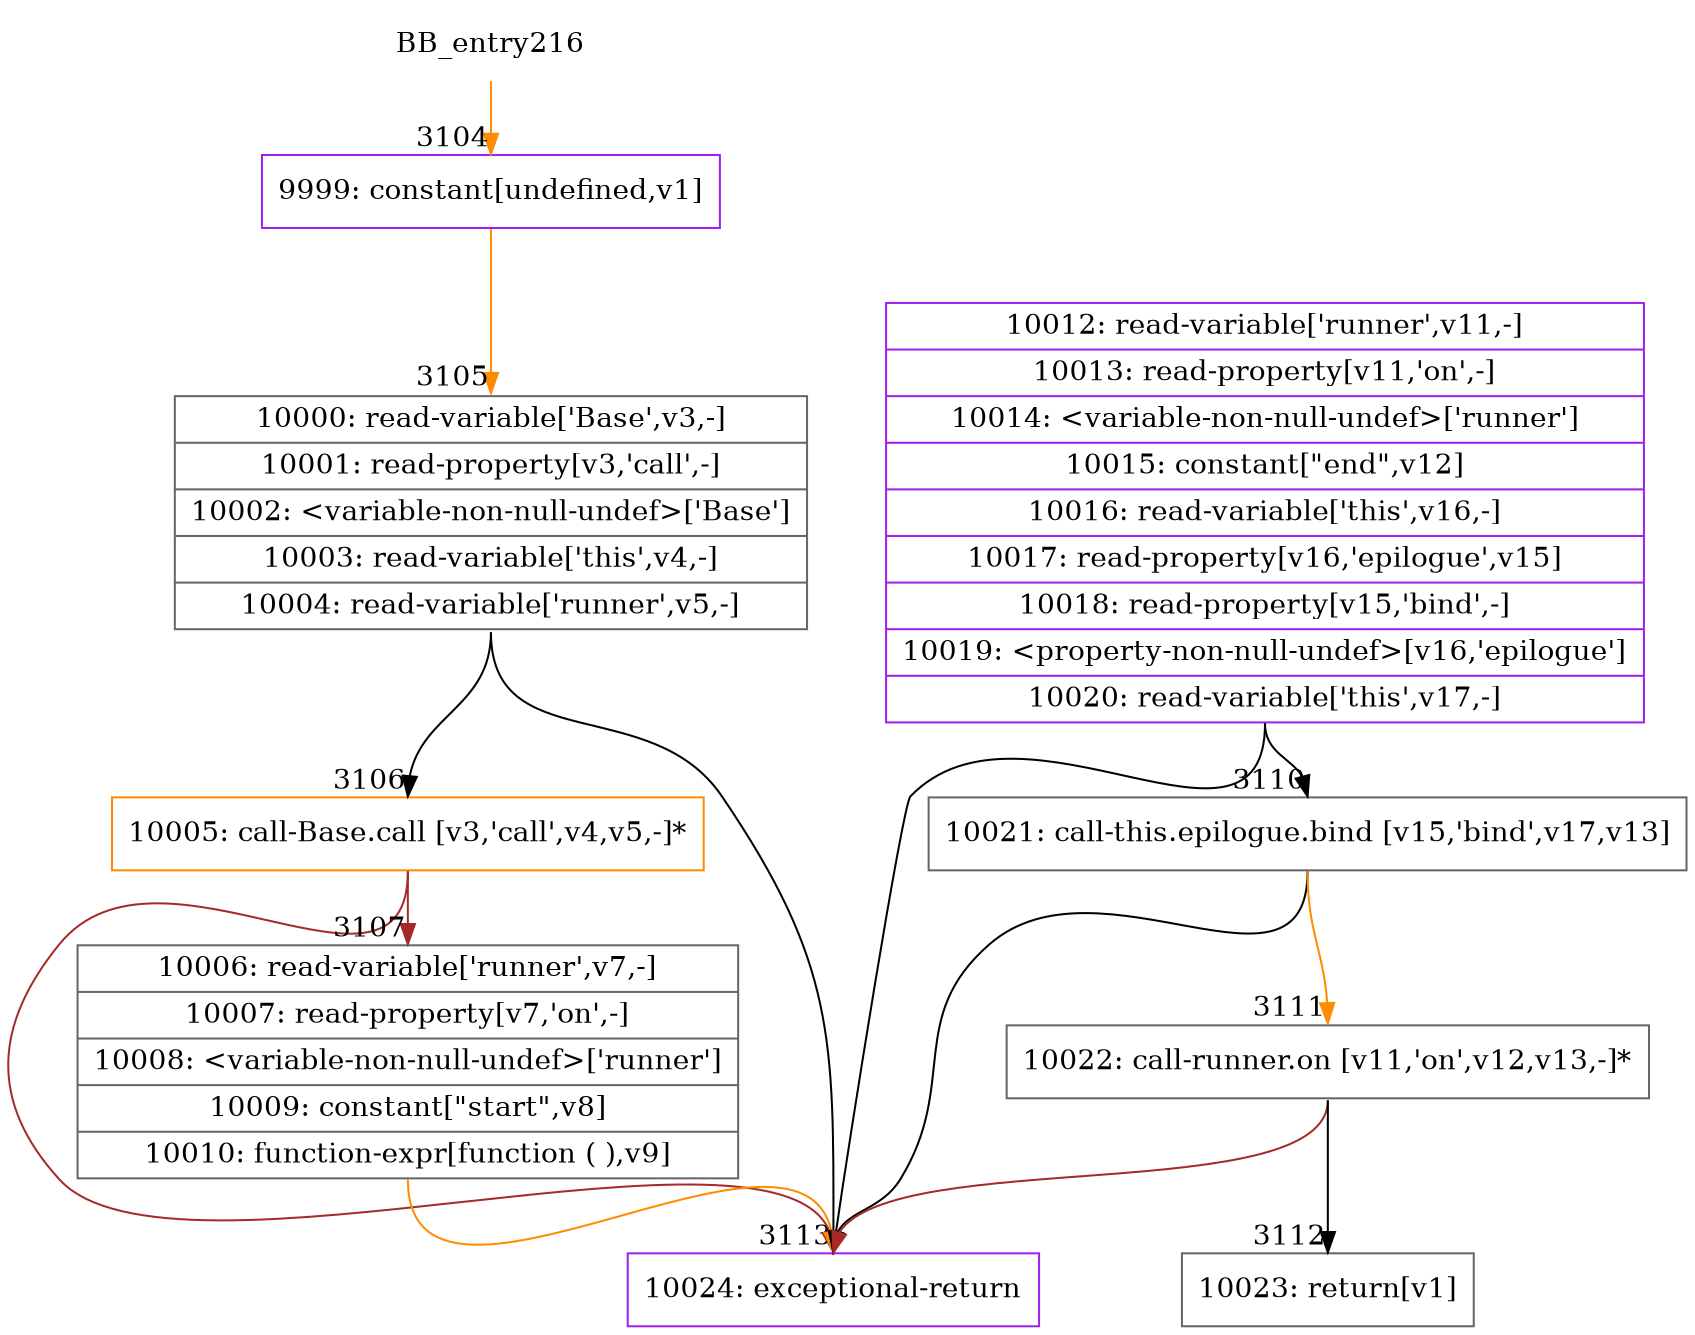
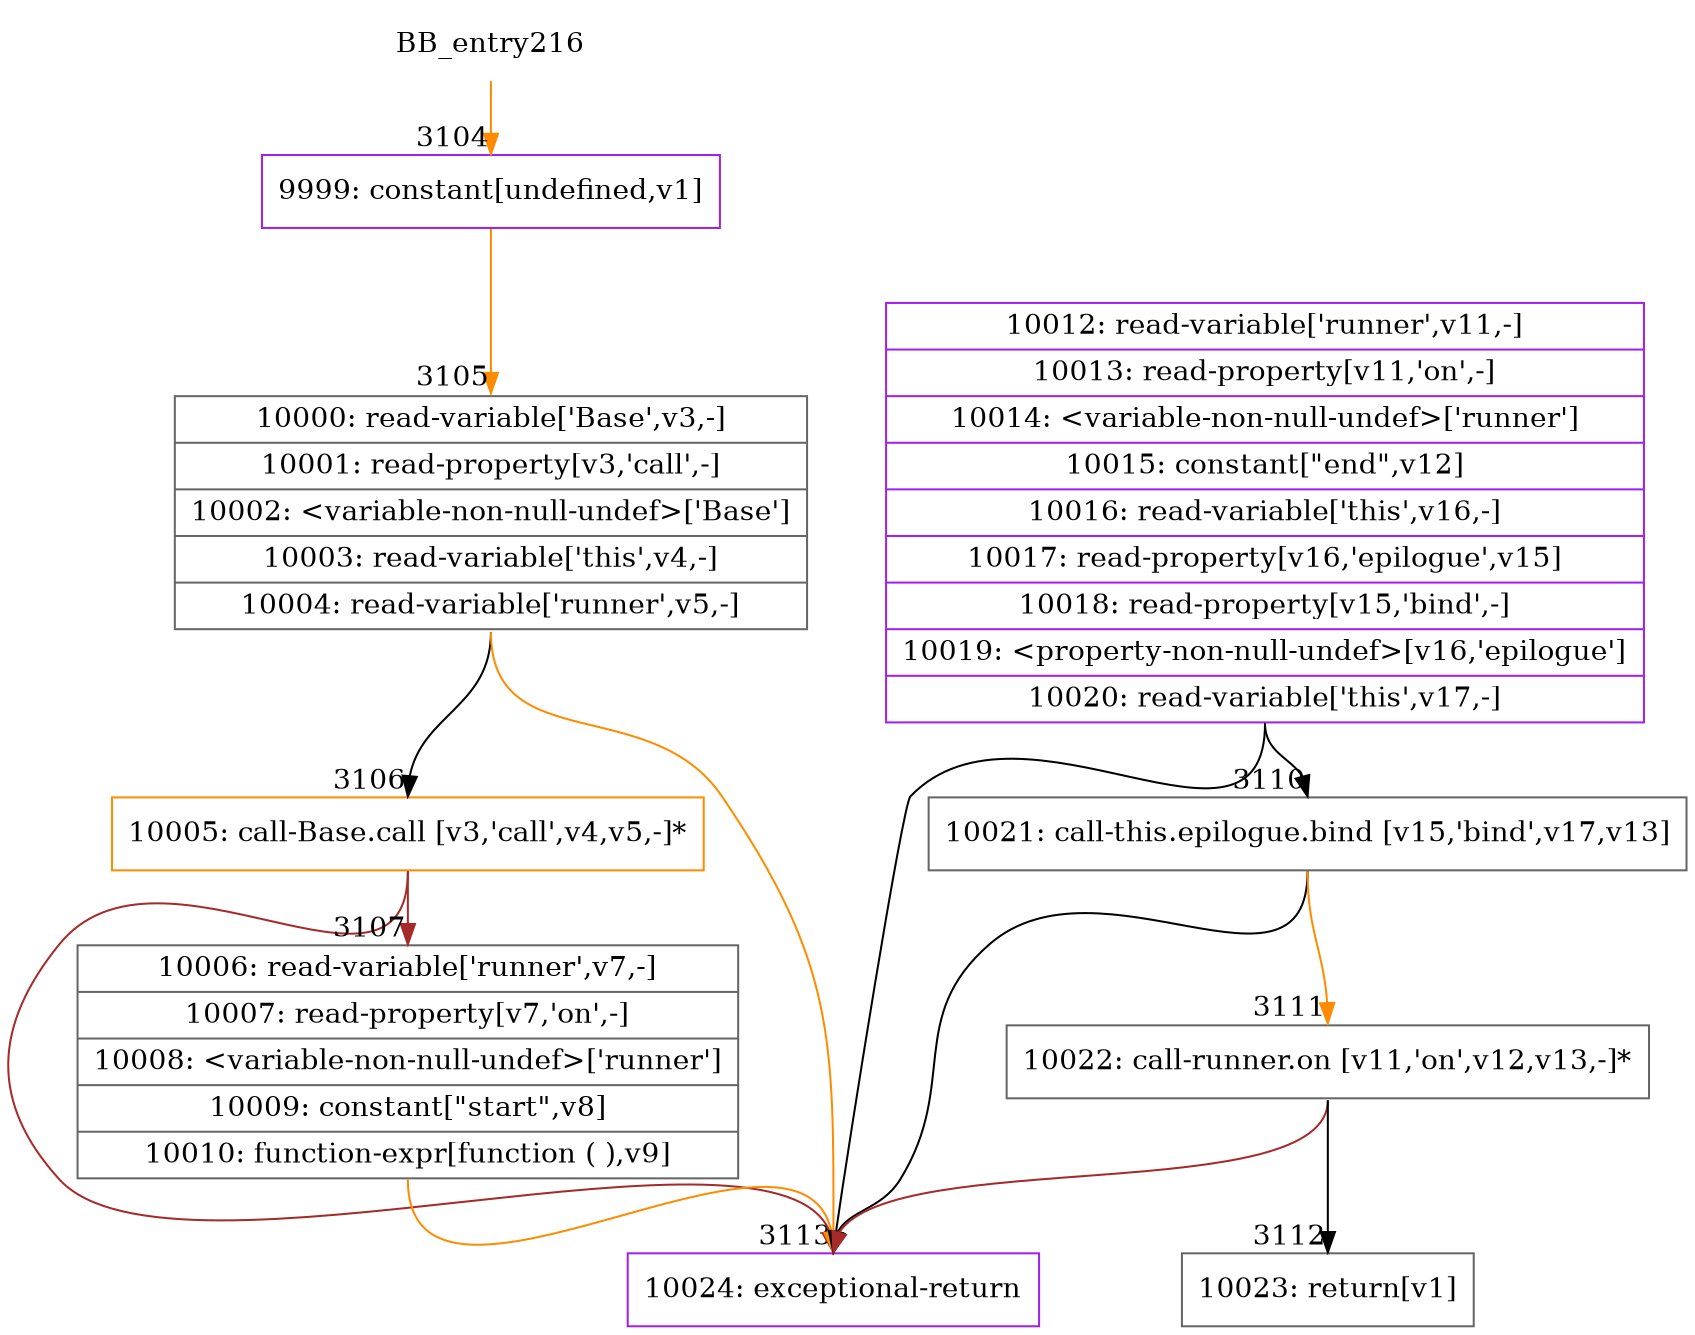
edge "10000: read-variable['Base',v3,-]" -> "10024: exceptional-return": color black -> darkorange
